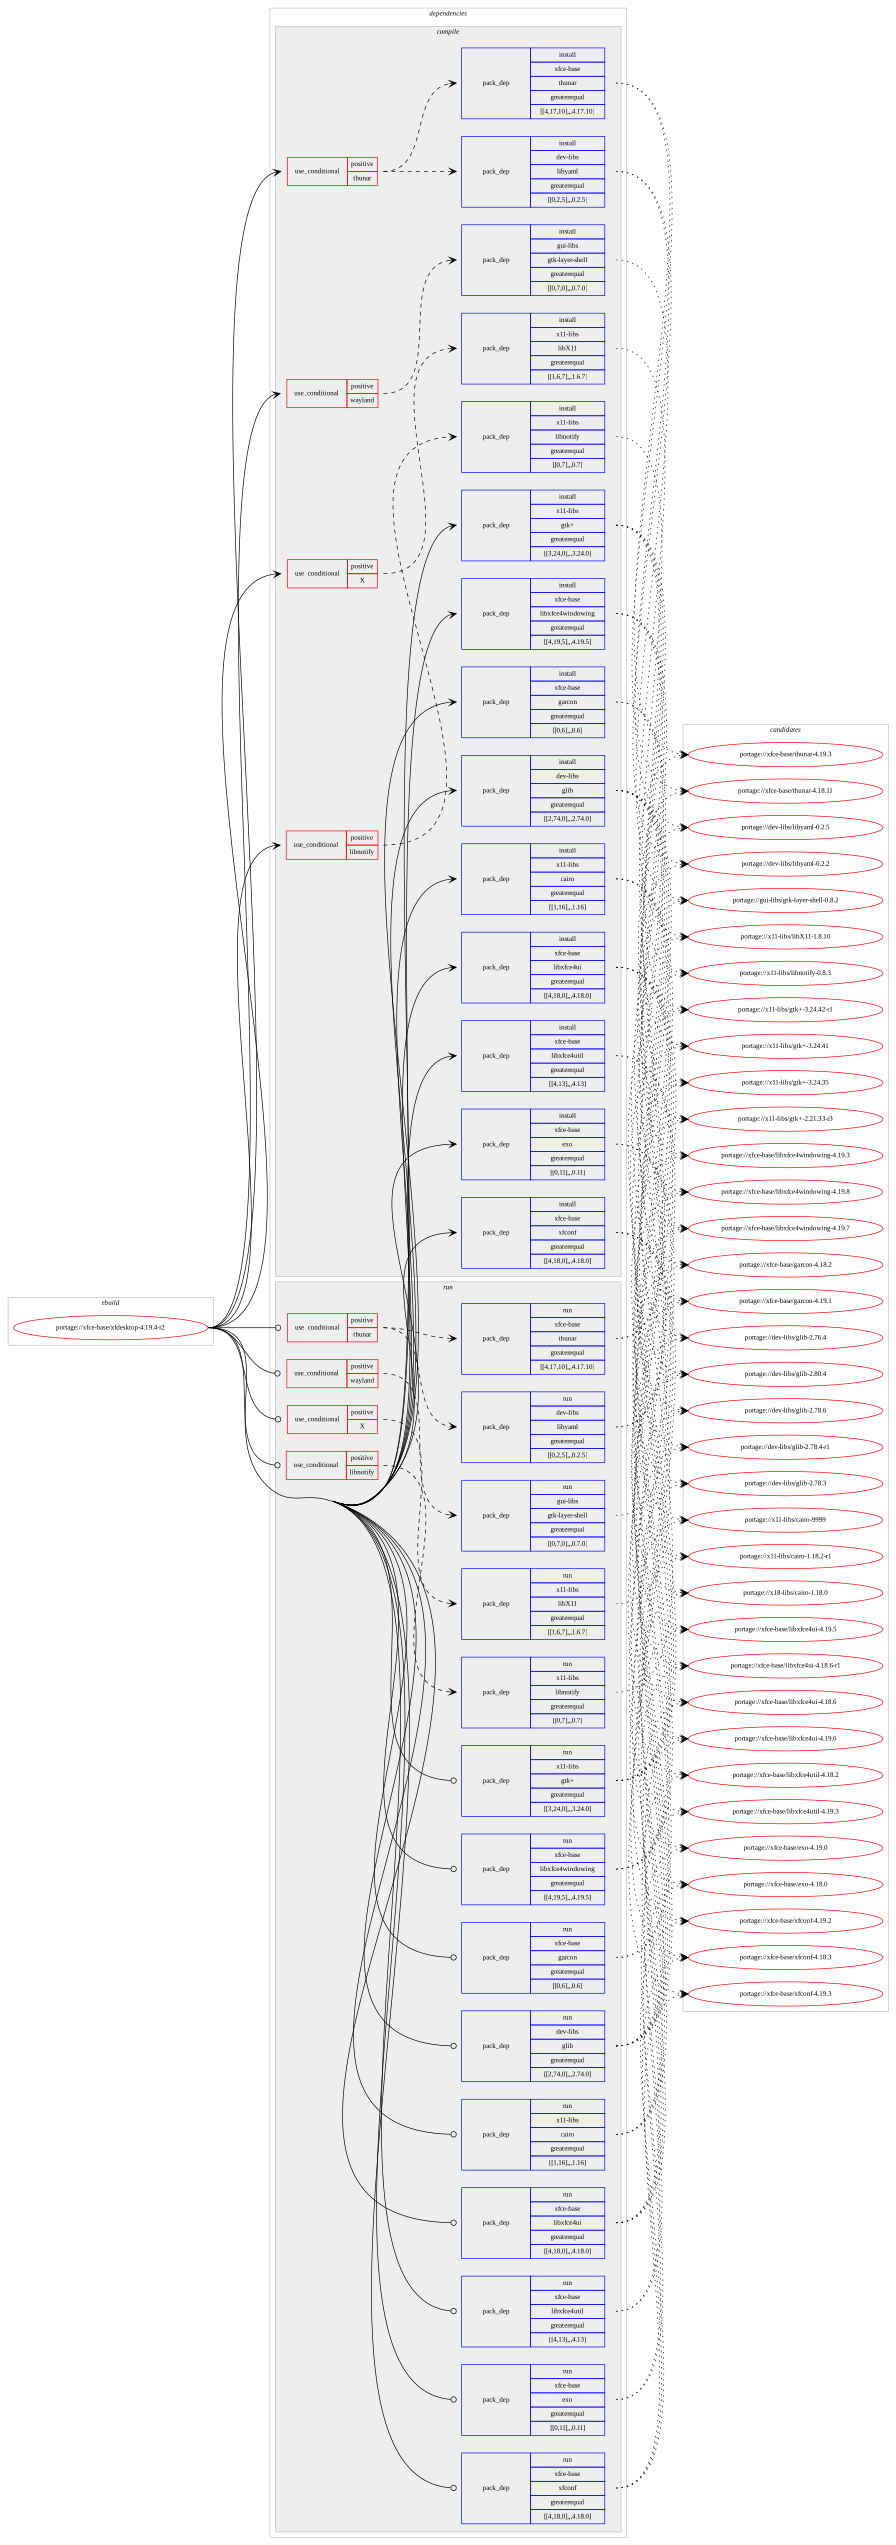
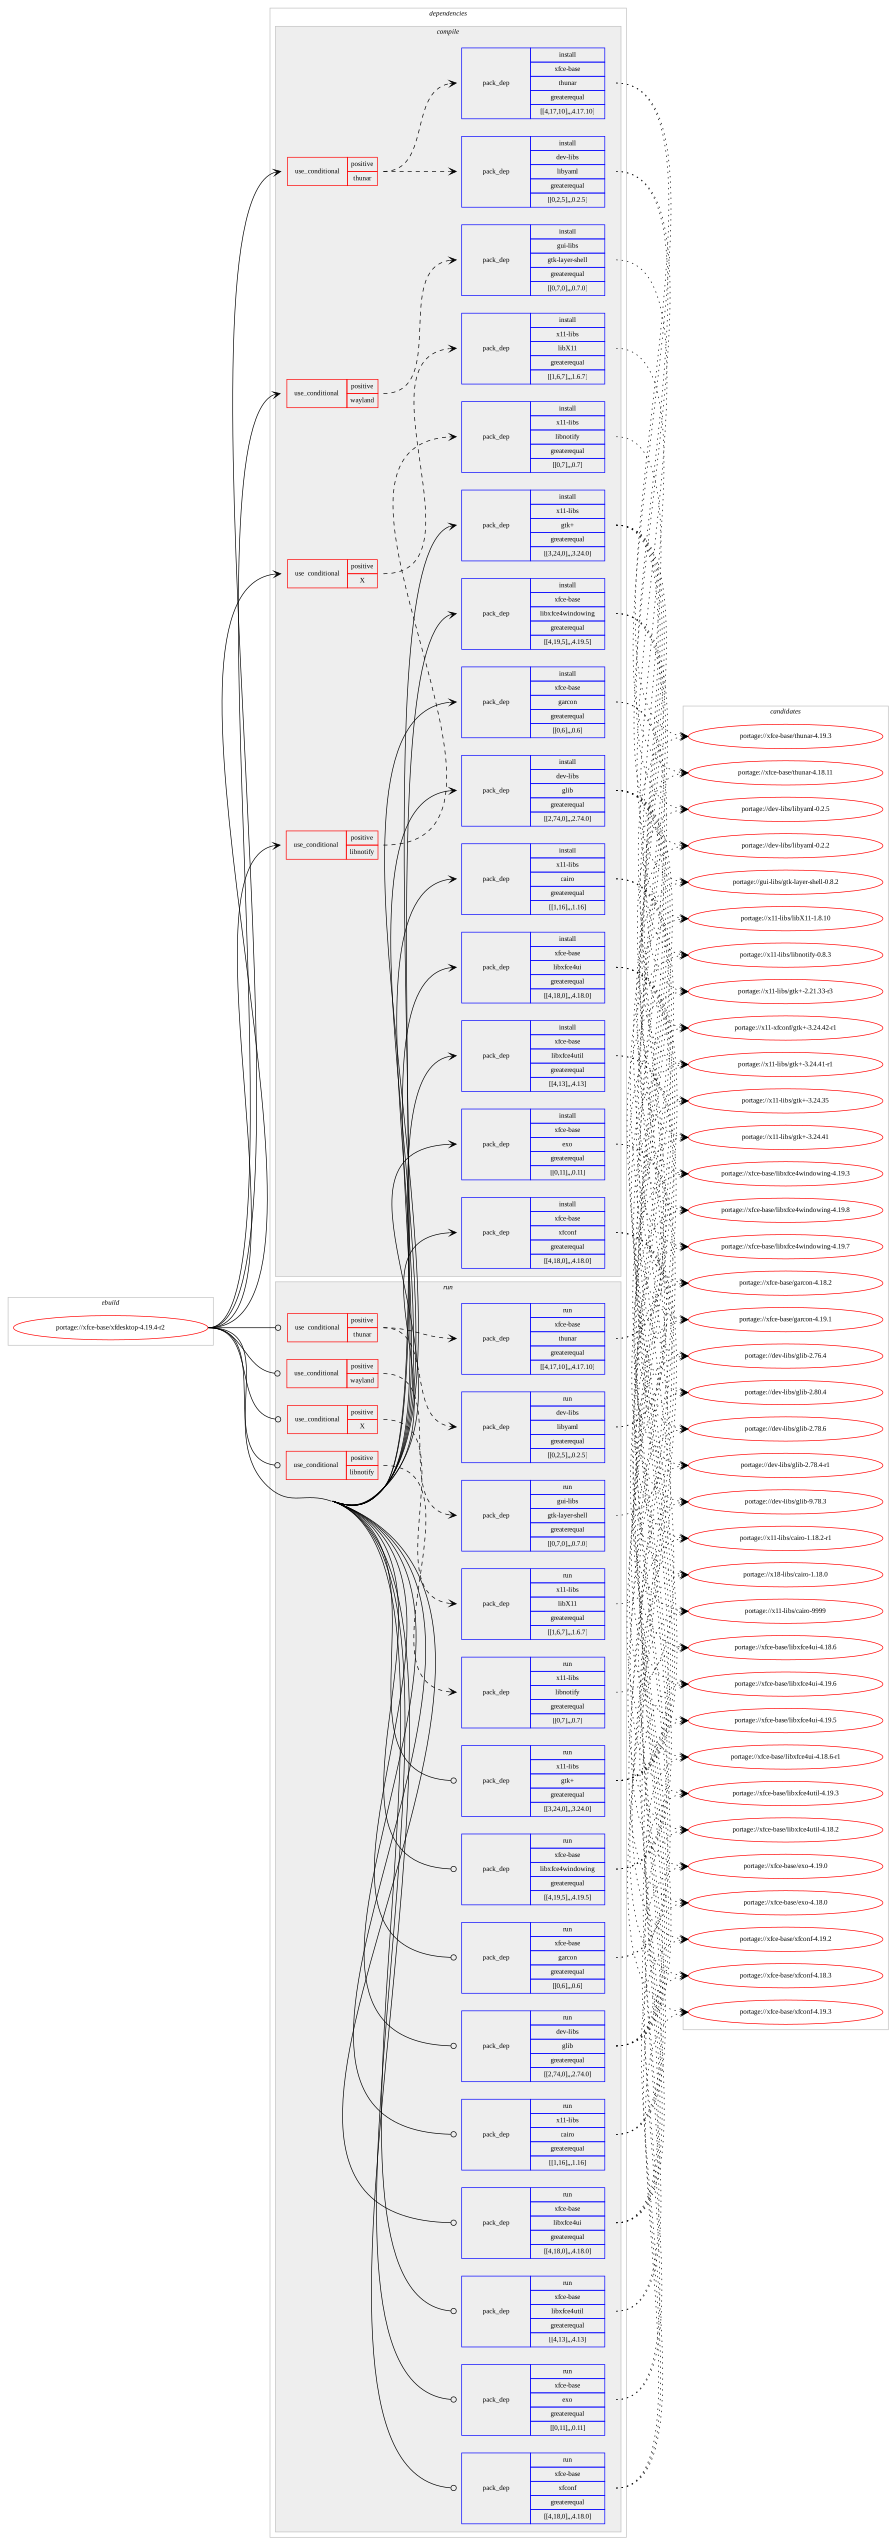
node "portage://x11-libs/gtk+-3.24.42-r1": label "portage://x11-libs/gtk+-3.24.42-r1" -> "portage://x11-xfconf/gtk+-3.24.42-r1"
node "portage://x11-libs/gtk+-3.24.41-r1": added
node "portage://dev-libs/glib-2.78.3": label "portage://dev-libs/glib-2.78.3" -> "portage://dev-libs/glib-9.78.3"
